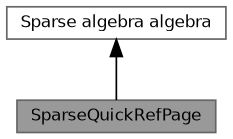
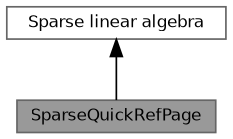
node "Sparse algebra algebra": label "Sparse algebra algebra" -> "Sparse linear algebra"
